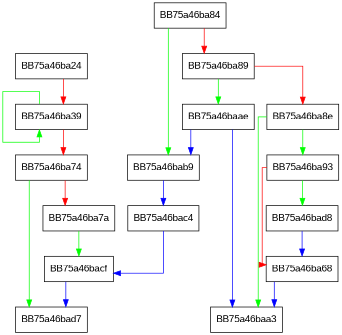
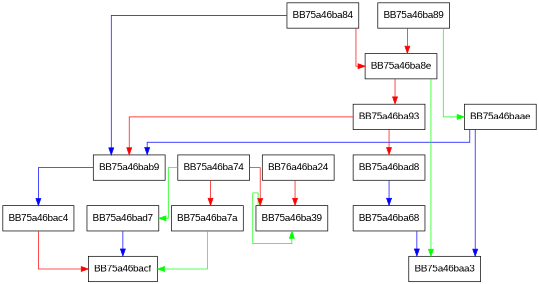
edge "BB75a46ba84" -> "BB75a46ba89": now "BB75a46ba84" -> "BB75a46ba8e"
node "BB75a46ba24": label "BB75a46ba24" -> "BB76a46ba24"
edge "BB75a46ba84" -> "BB75a46bab9": color green -> blue
edge "BB75a46ba39" -> "BB75a46ba74": reversed
edge "BB75a46ba8e" -> "BB75a46ba93": color green -> red
edge "BB75a46ba93" -> "BB75a46bad8": color green -> red
edge "BB75a46ba93" -> "BB75a46ba68": now "BB75a46ba93" -> "BB75a46bab9"
edge "BB75a46bac4" -> "BB75a46bacf": color blue -> red
edge "BB75a46bacf" -> "BB75a46bad7": reversed
